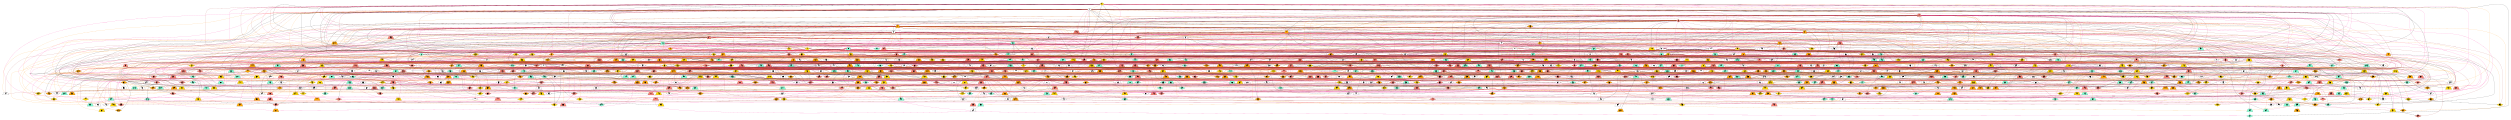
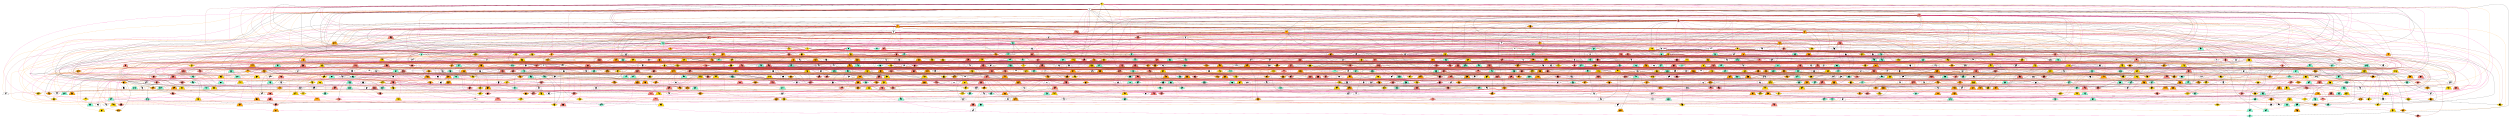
node "217": fillcolor white -> orange
